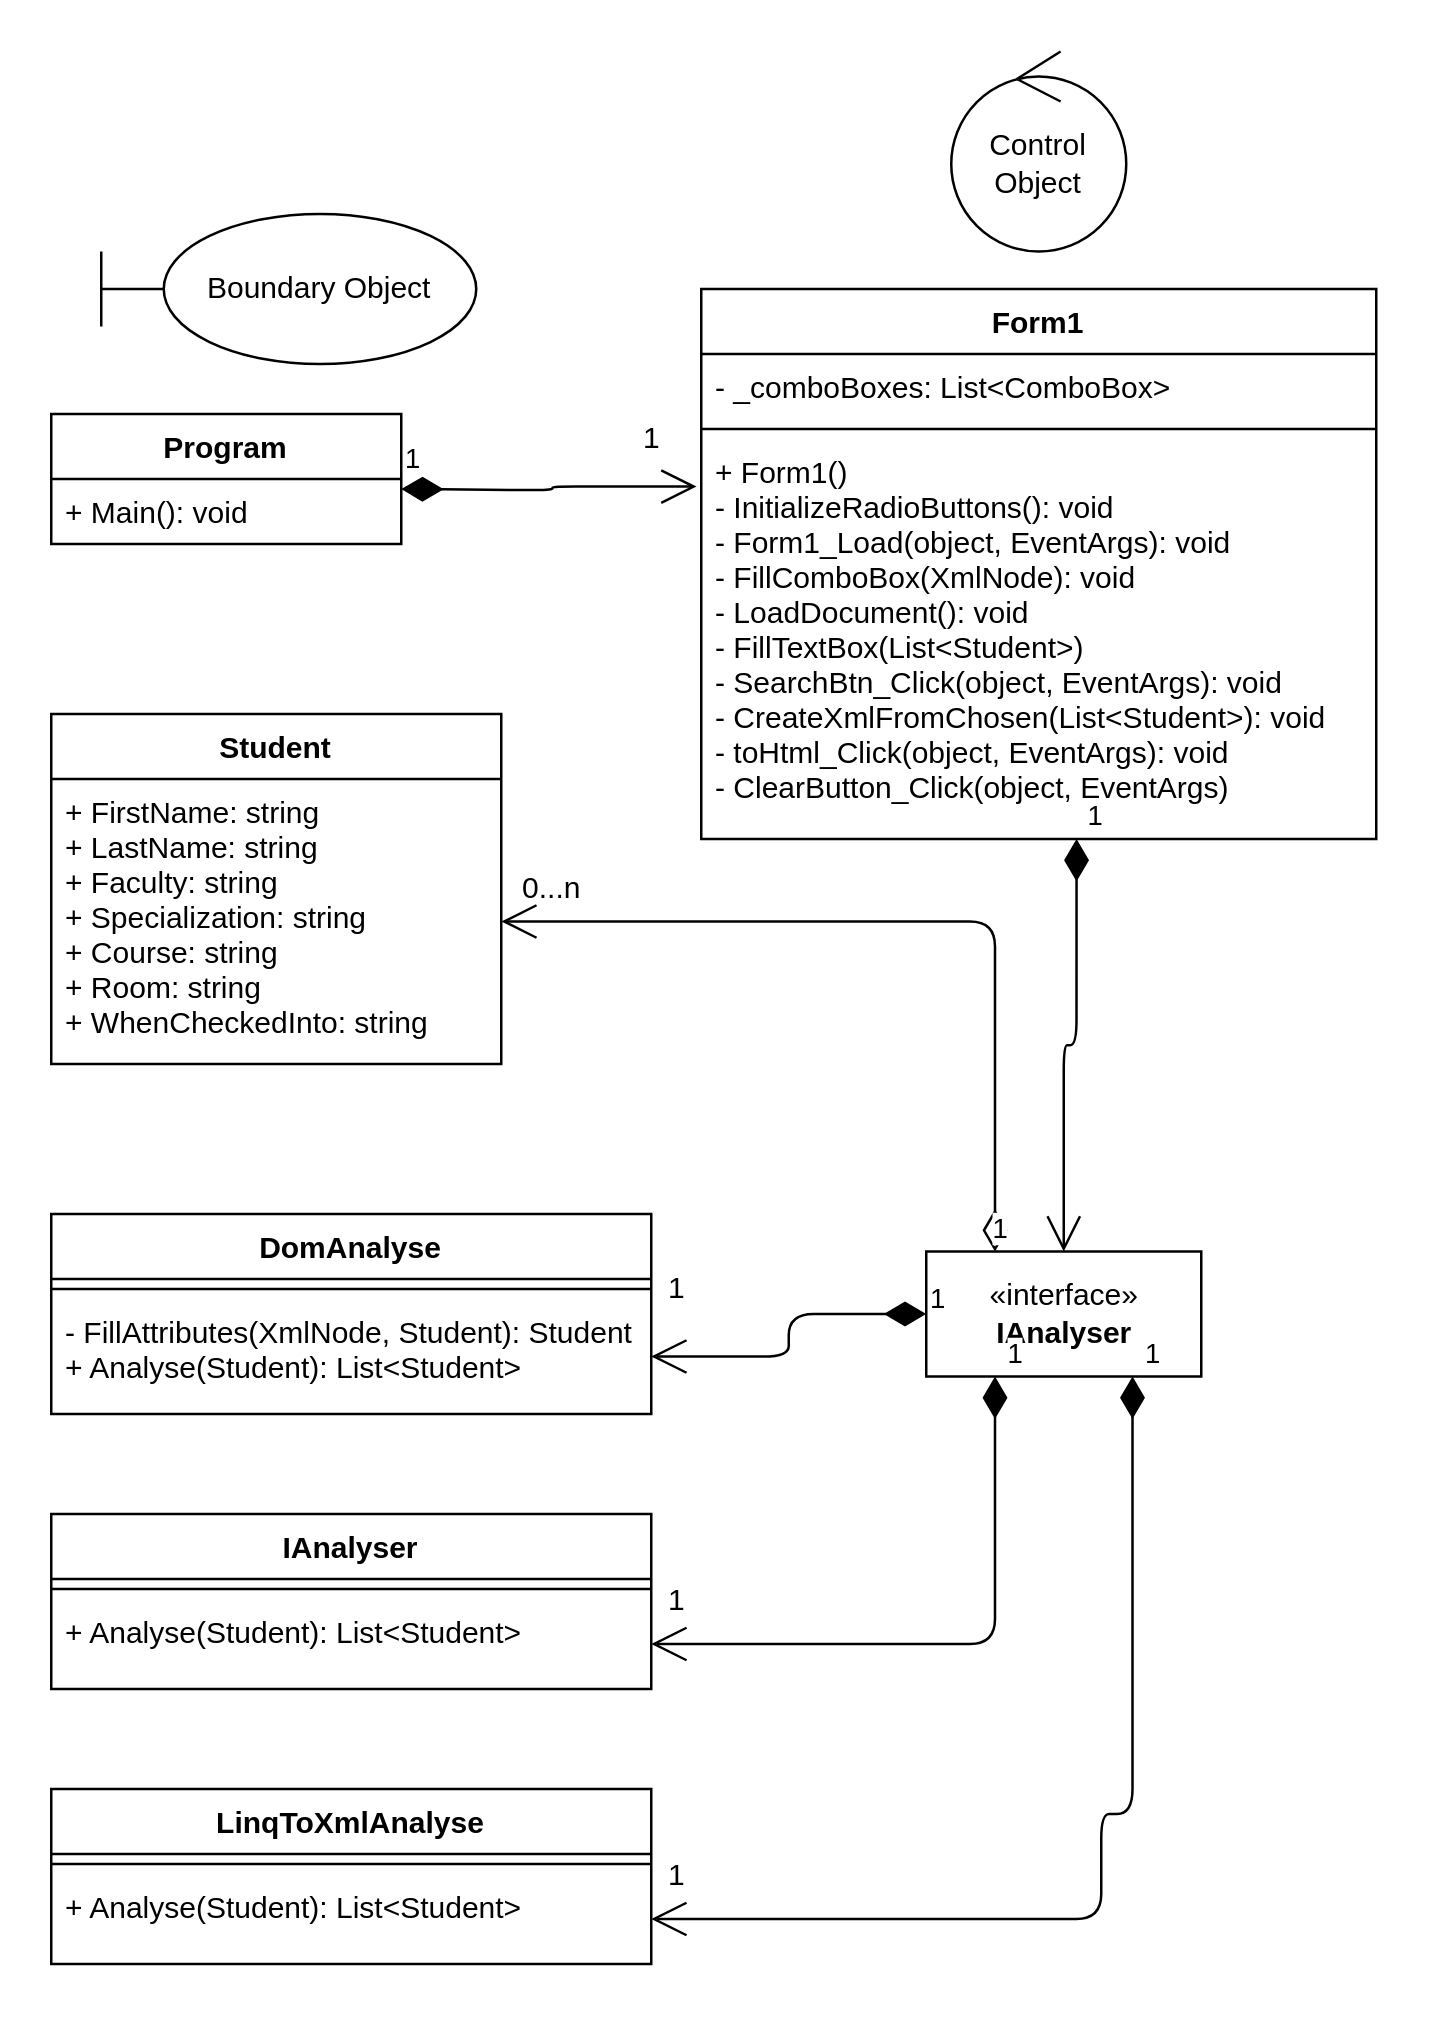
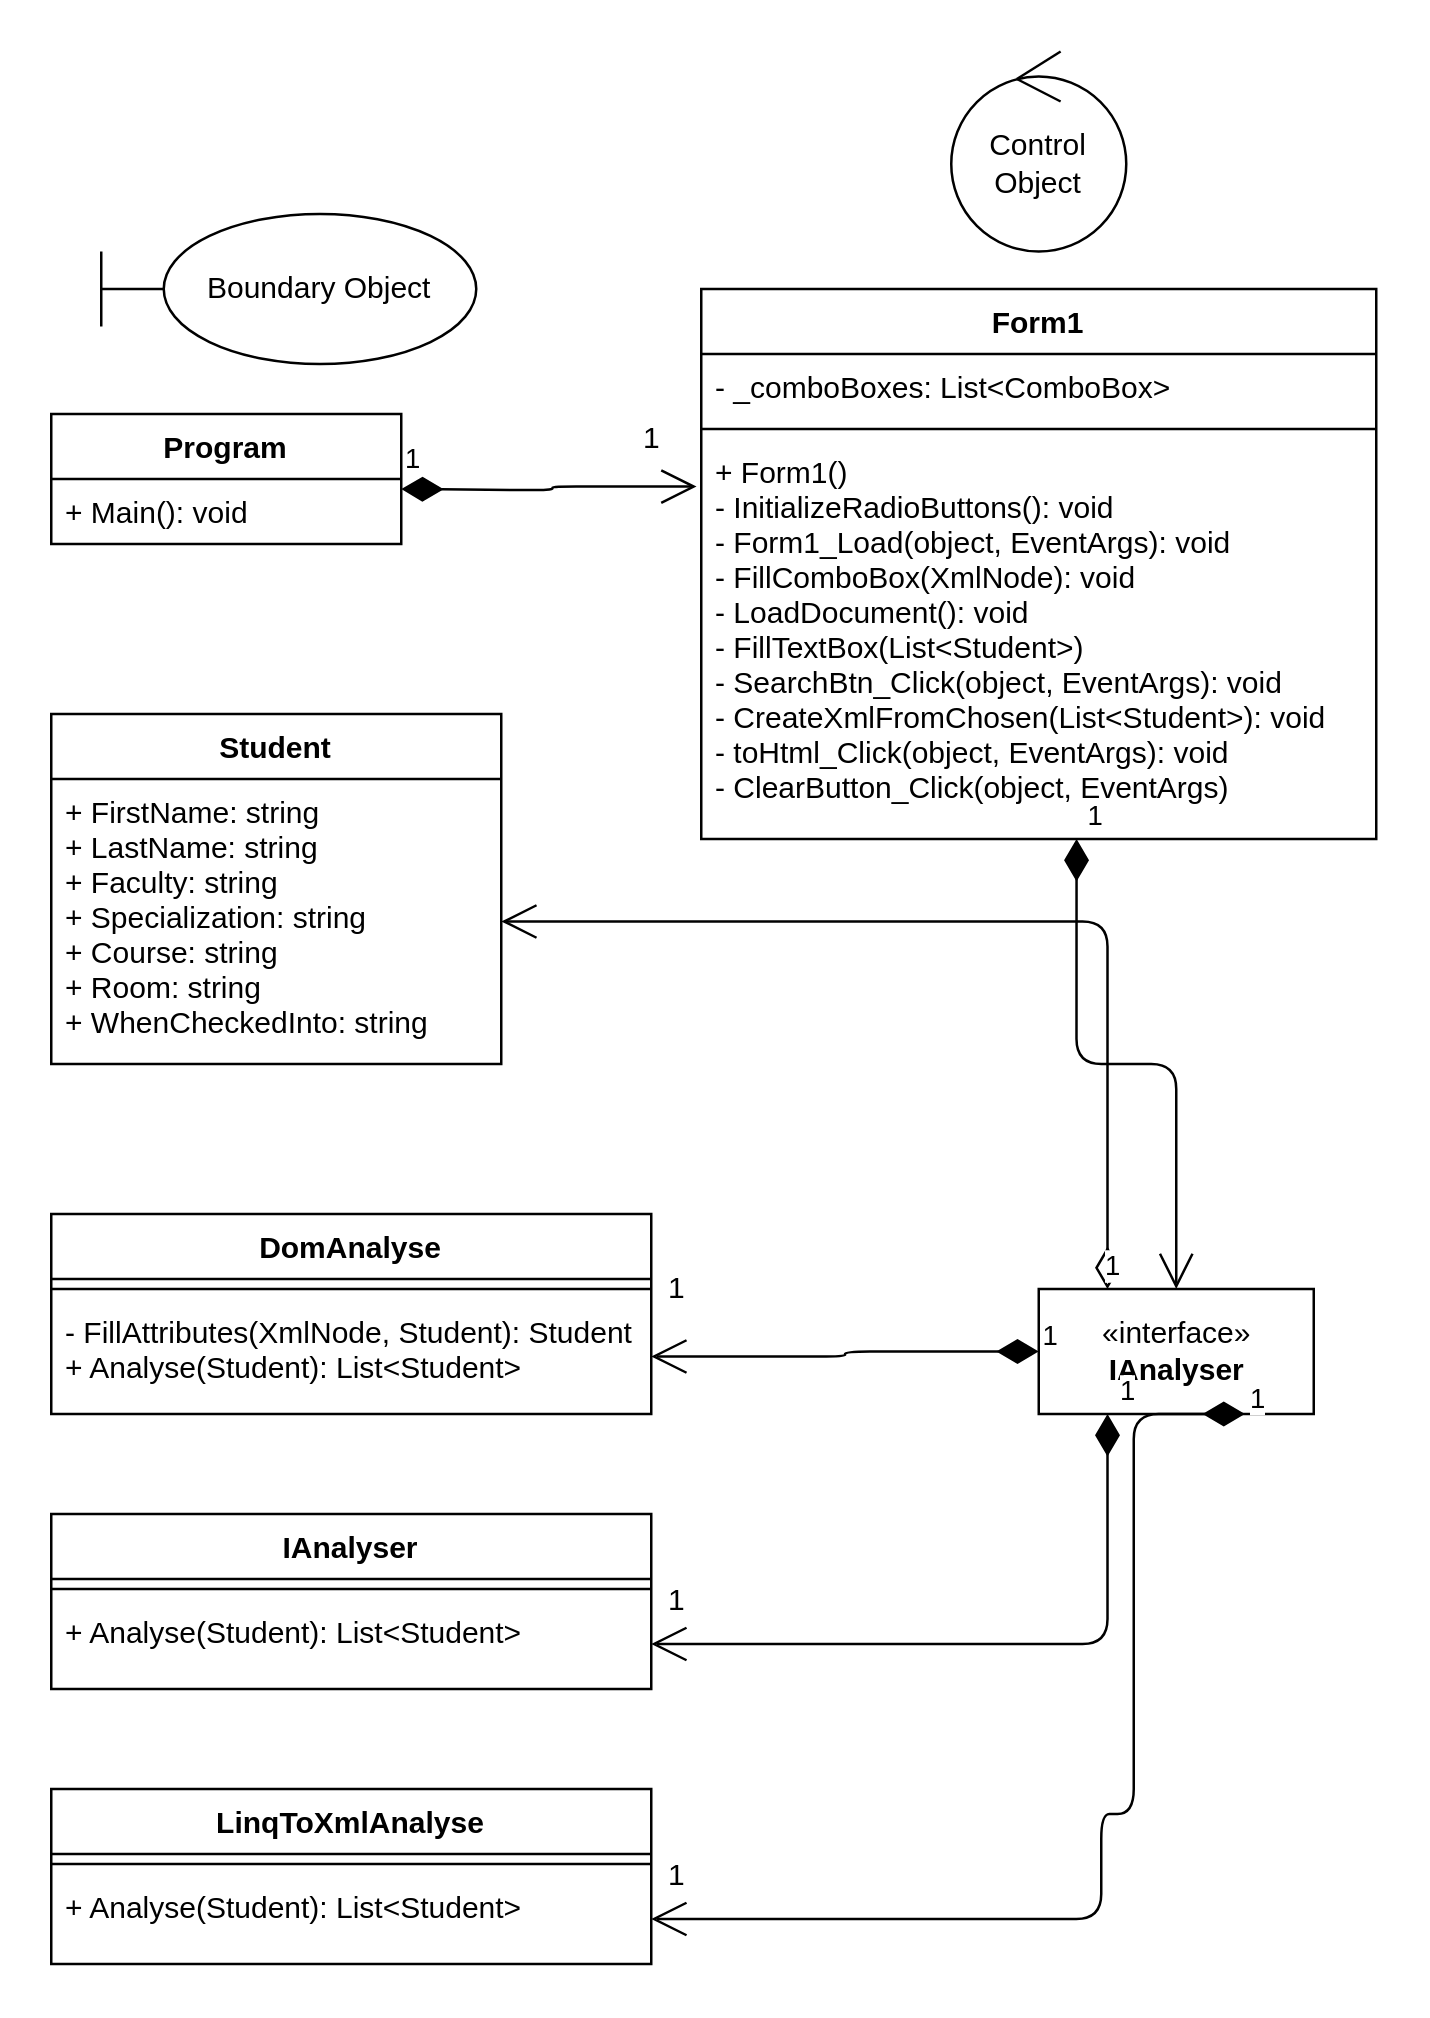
node "0...n": removed
node "«interface» IAnalyser": moved (1064, 1314) -> (1176, 1351)
